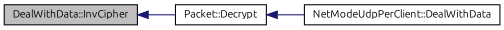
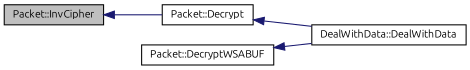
node "DealWithData::InvCipher": label "DealWithData::InvCipher" -> "Packet::InvCipher"
node "NetModeUdpPerClient::DealWithData": label "NetModeUdpPerClient::DealWithData" -> "DealWithData::DealWithData"
node "Packet::DecryptWSABUF": added
